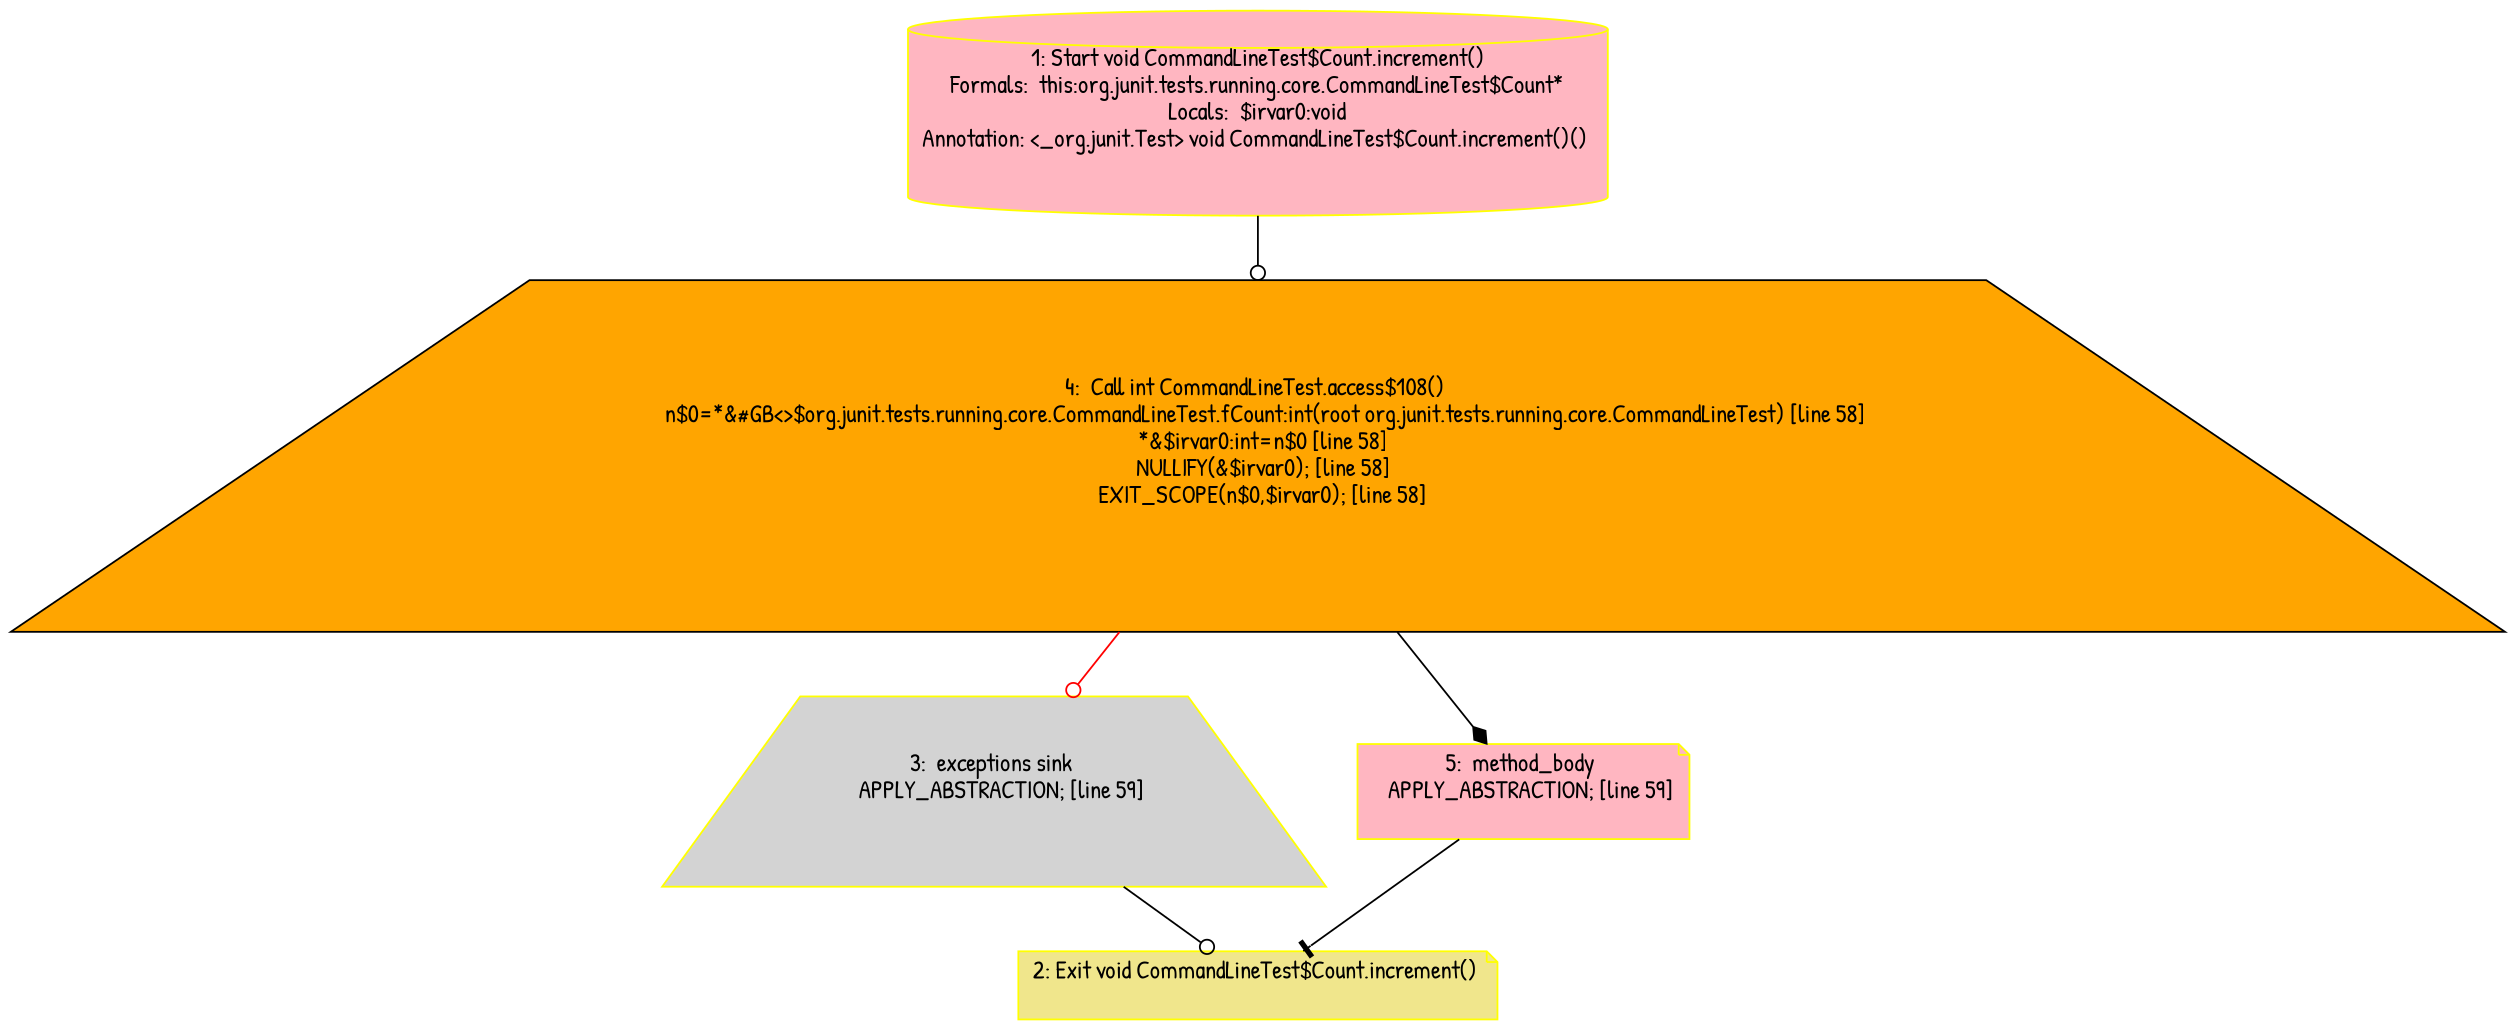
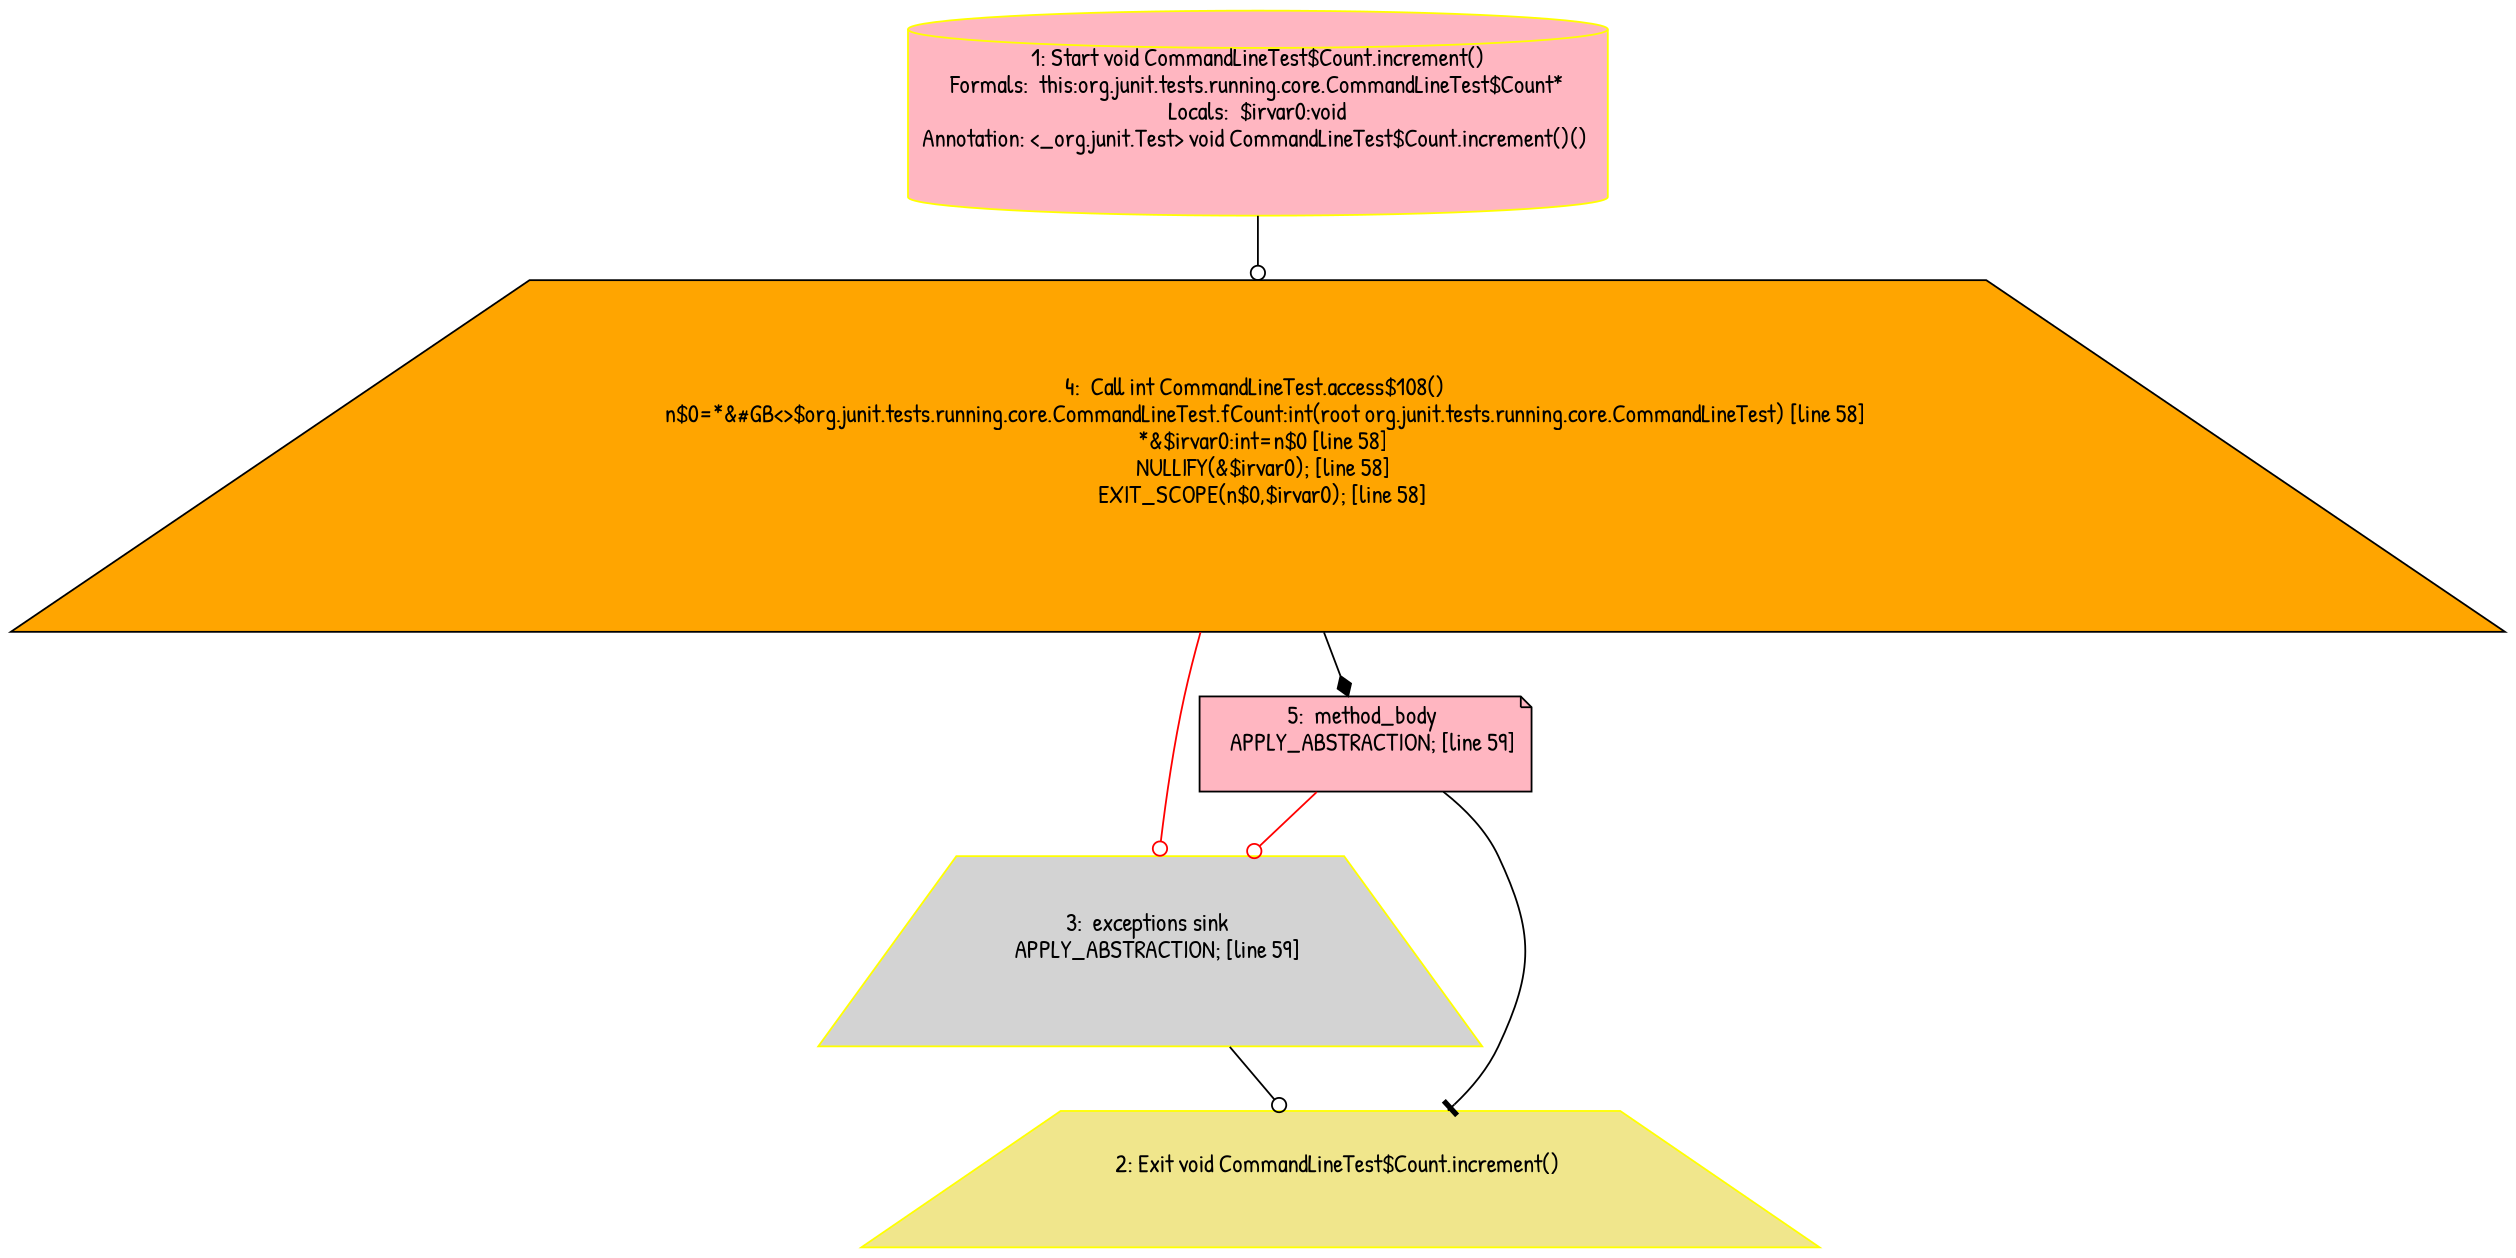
node "5:  method_body APPLY_ABSTRACTION; [line 59]": color yellow -> black
edge "5:  method_body APPLY_ABSTRACTION; [line 59]" -> "3:  exceptions sink APPLY_ABSTRACTION; [line 59]": added
node "2: Exit void CommandLineTest$Count.increment()": shape note -> trapezium
